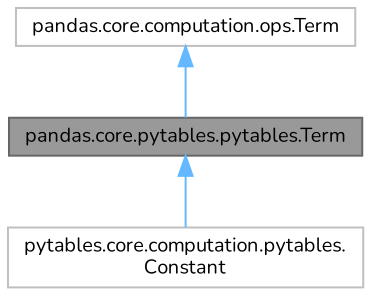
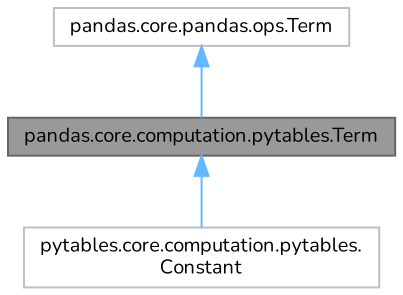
node "pandas.core.computation.ops.Term": label "pandas.core.computation.ops.Term" -> "pandas.core.pandas.ops.Term"
node "pandas.core.pytables.pytables.Term": label "pandas.core.pytables.pytables.Term" -> "pandas.core.computation.pytables.Term"
